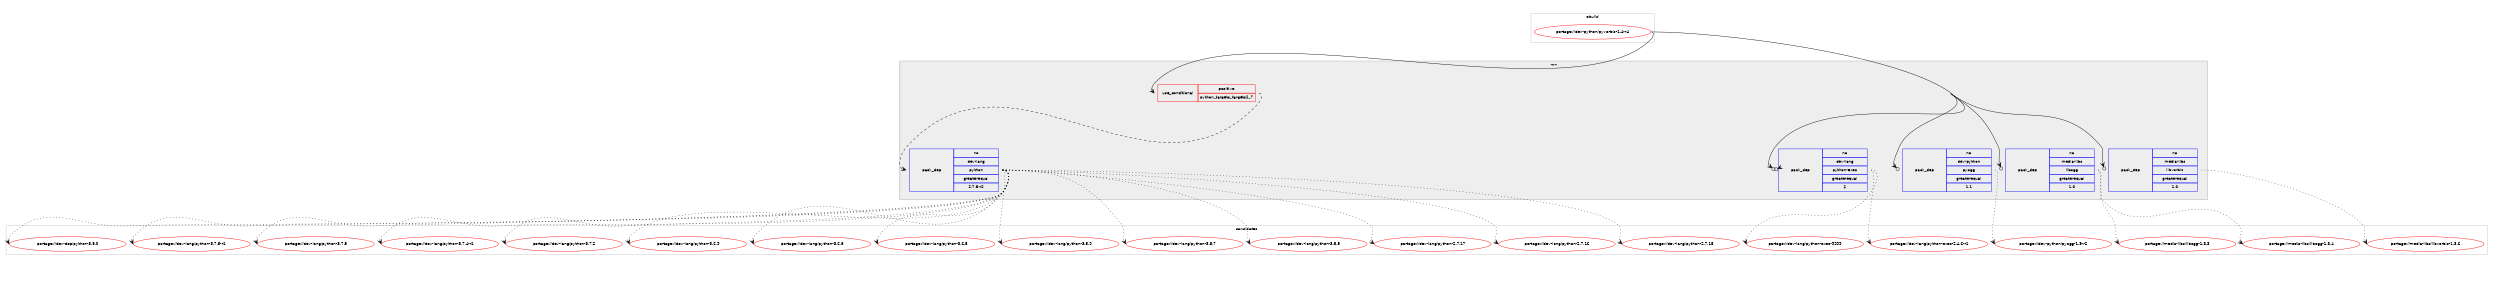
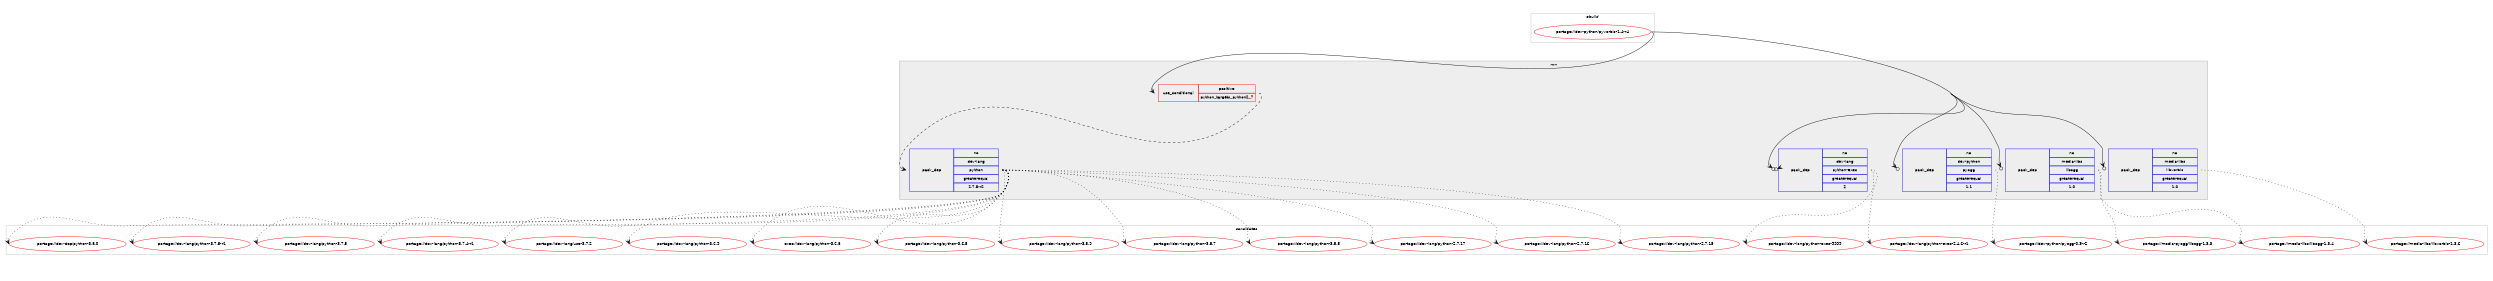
node "use_conditional": text "python_targets_targets2_7" -> "python_targets_python2_7"
node "portage://dev-lang/python-3.7.2": label "portage://dev-lang/python-3.7.2" -> "portage://dev-lang/use-3.7.2"
node "portage://dev-lang/python-3.6.8": label "portage://dev-lang/python-3.6.8" -> "exec://dev-lang/python-3.6.8"
node "portage://dev-python/pyogg-1.3-r2": label "portage://dev-python/pyogg-1.3-r2" -> "portage://dev-python/pyogg-0.3-r2"
node "portage://media-libs/libogg-1.3.3": label "portage://media-libs/libogg-1.3.3" -> "portage://media-pyogg/libogg-1.3.3"
